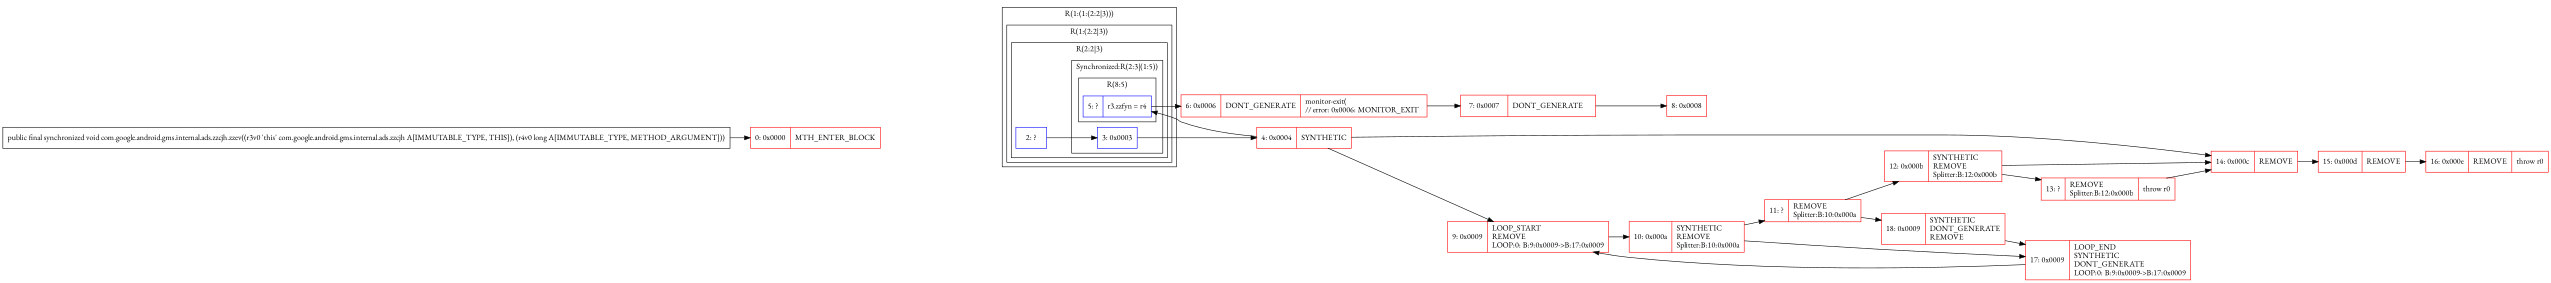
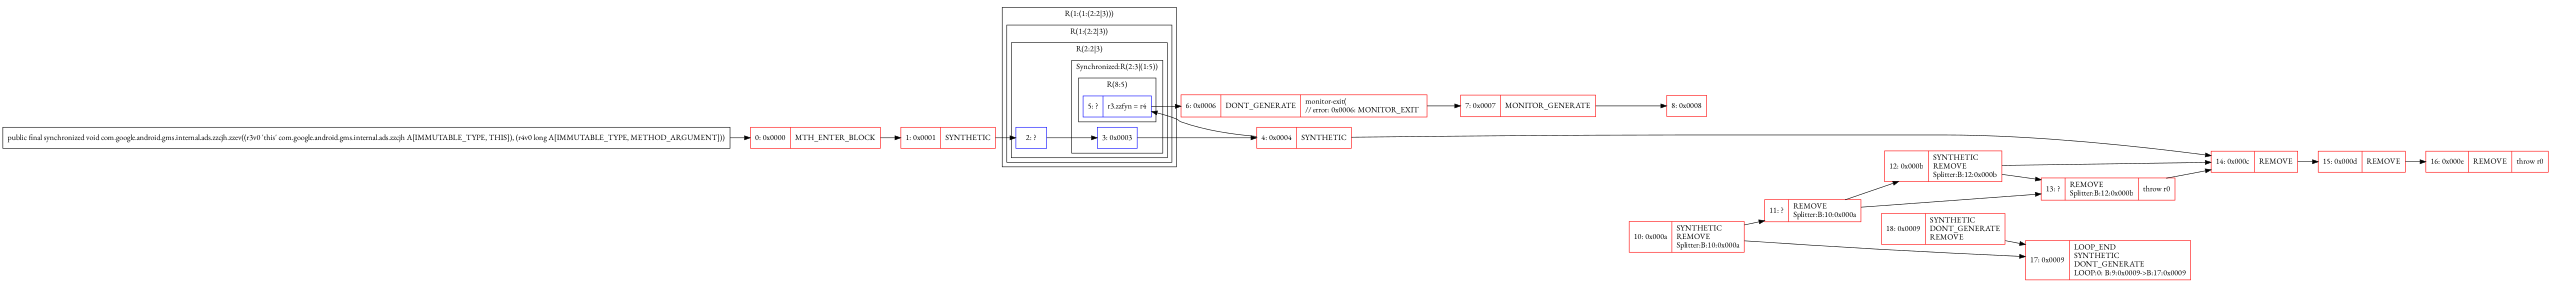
node "7: 0x0007": text "DONT_GENERATE" -> "MONITOR_GENERATE"
node "1: 0x0001": added
edge "11: ?" -> "18: 0x0009": now "11: ?" -> "13: ?"
node "9: 0x0009": removed
